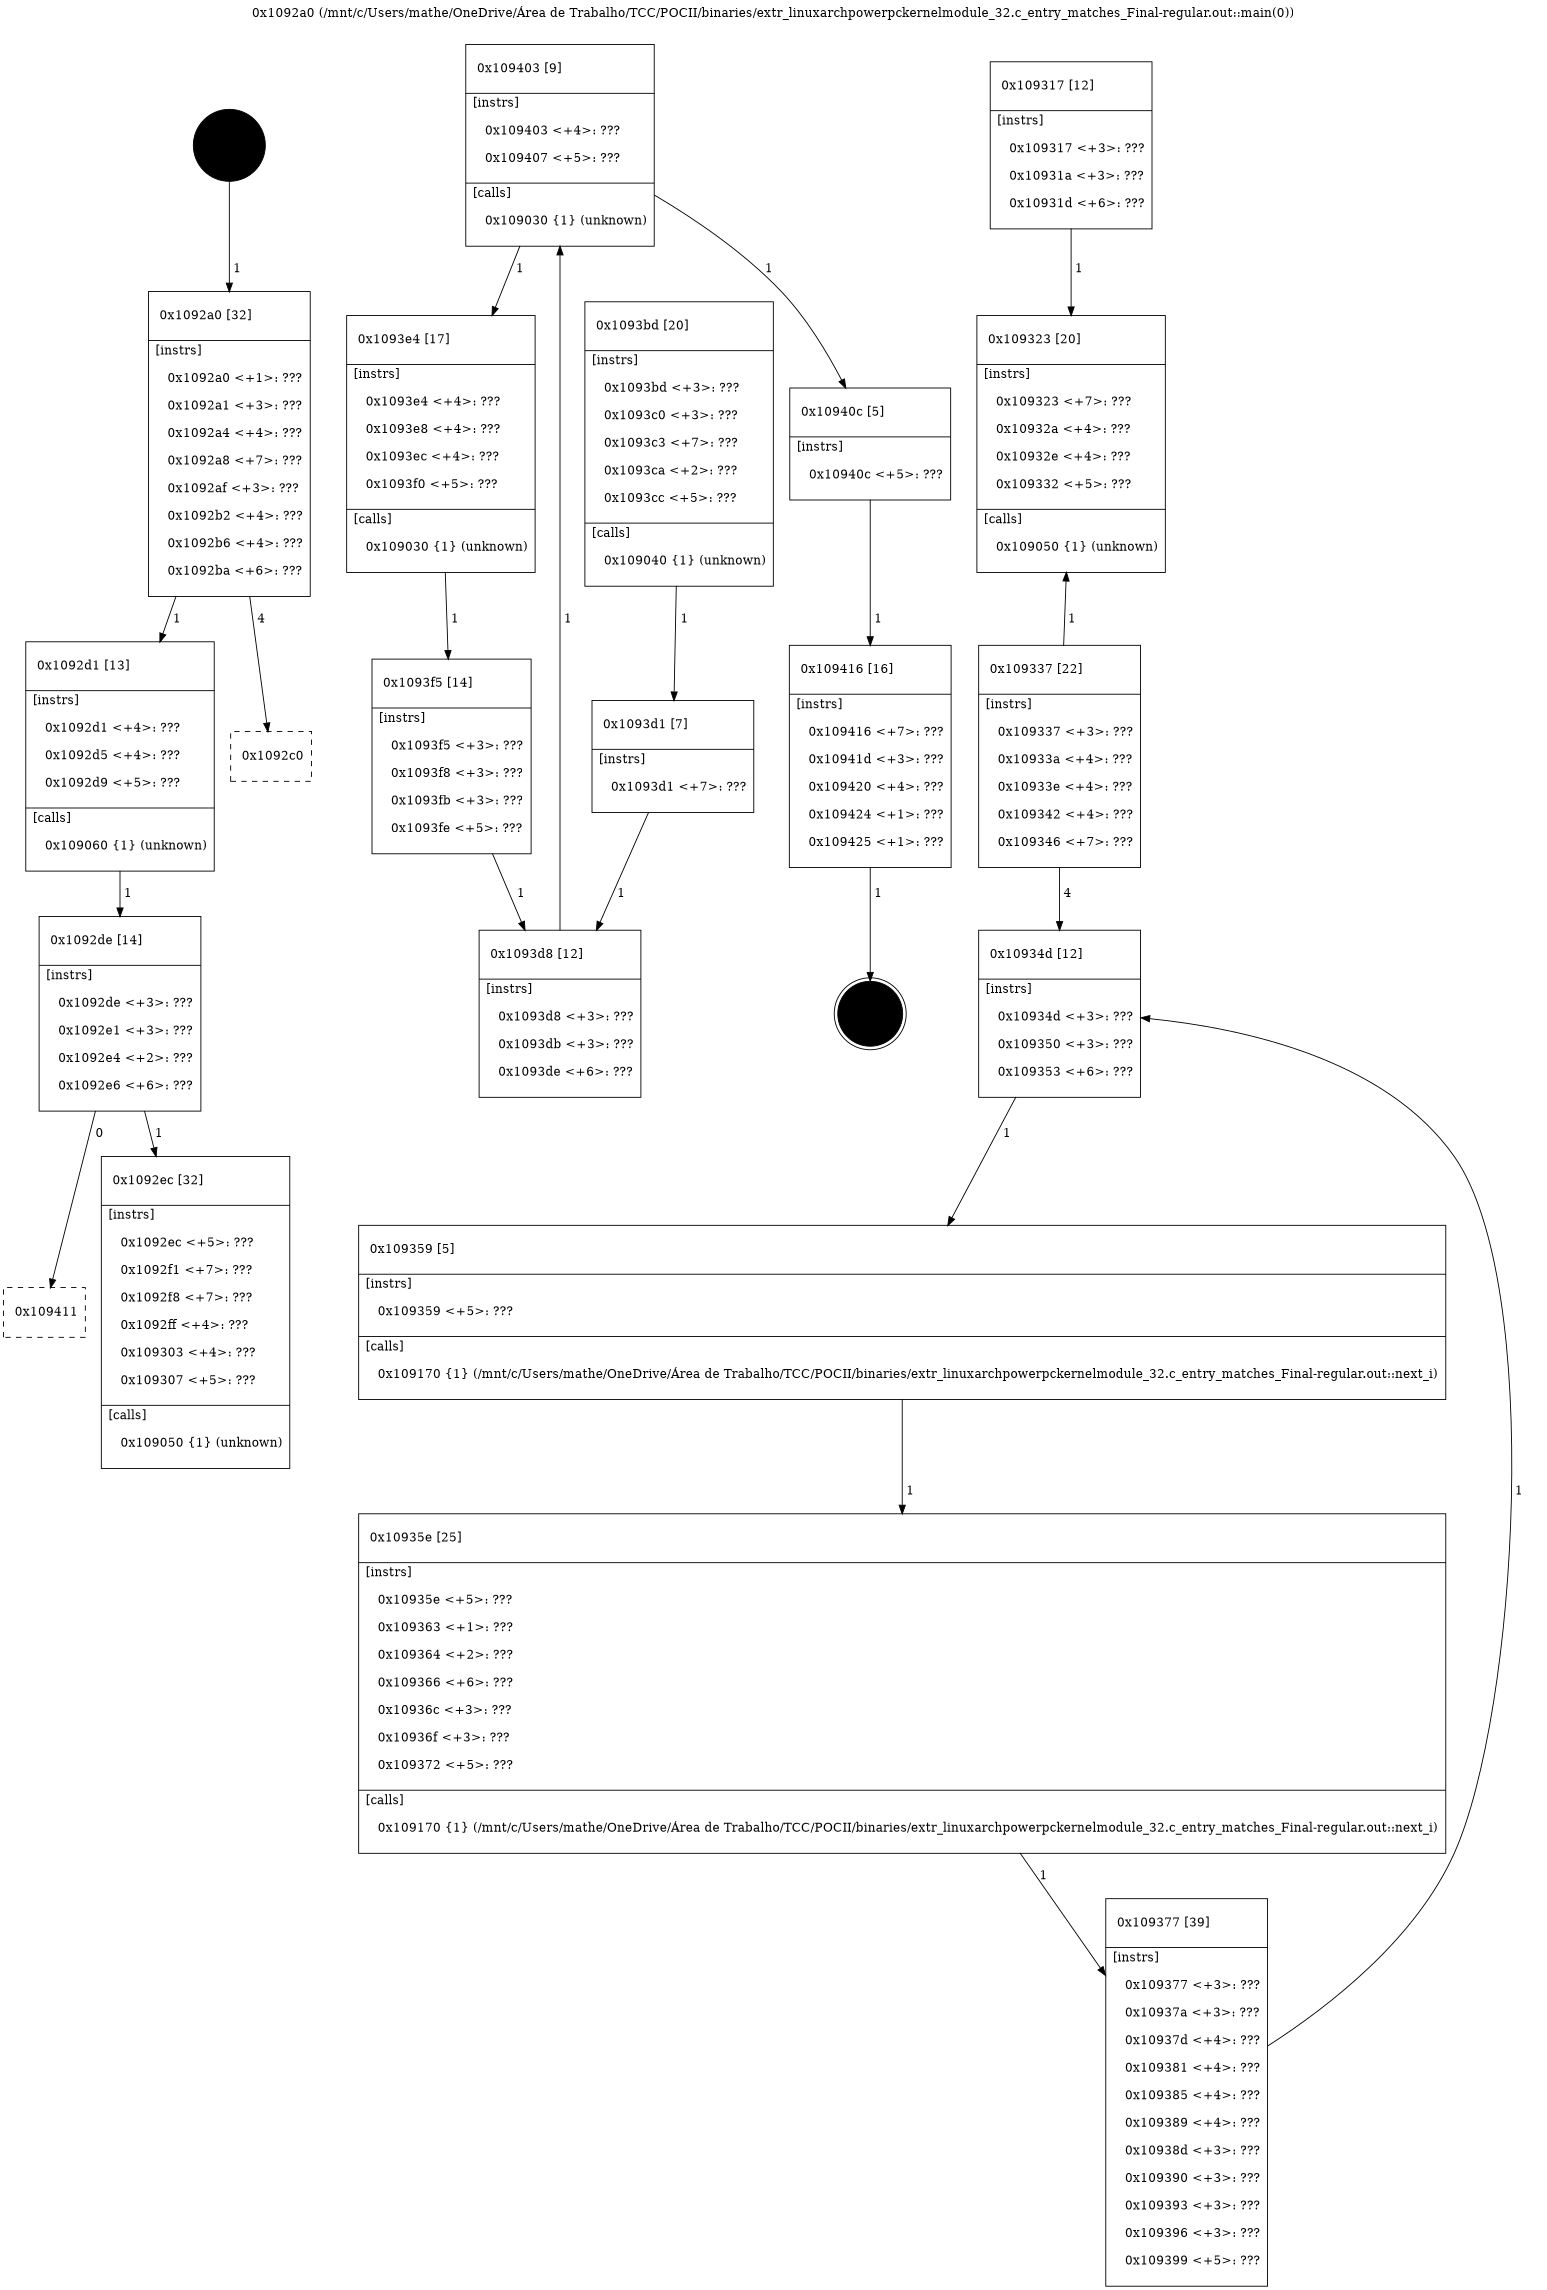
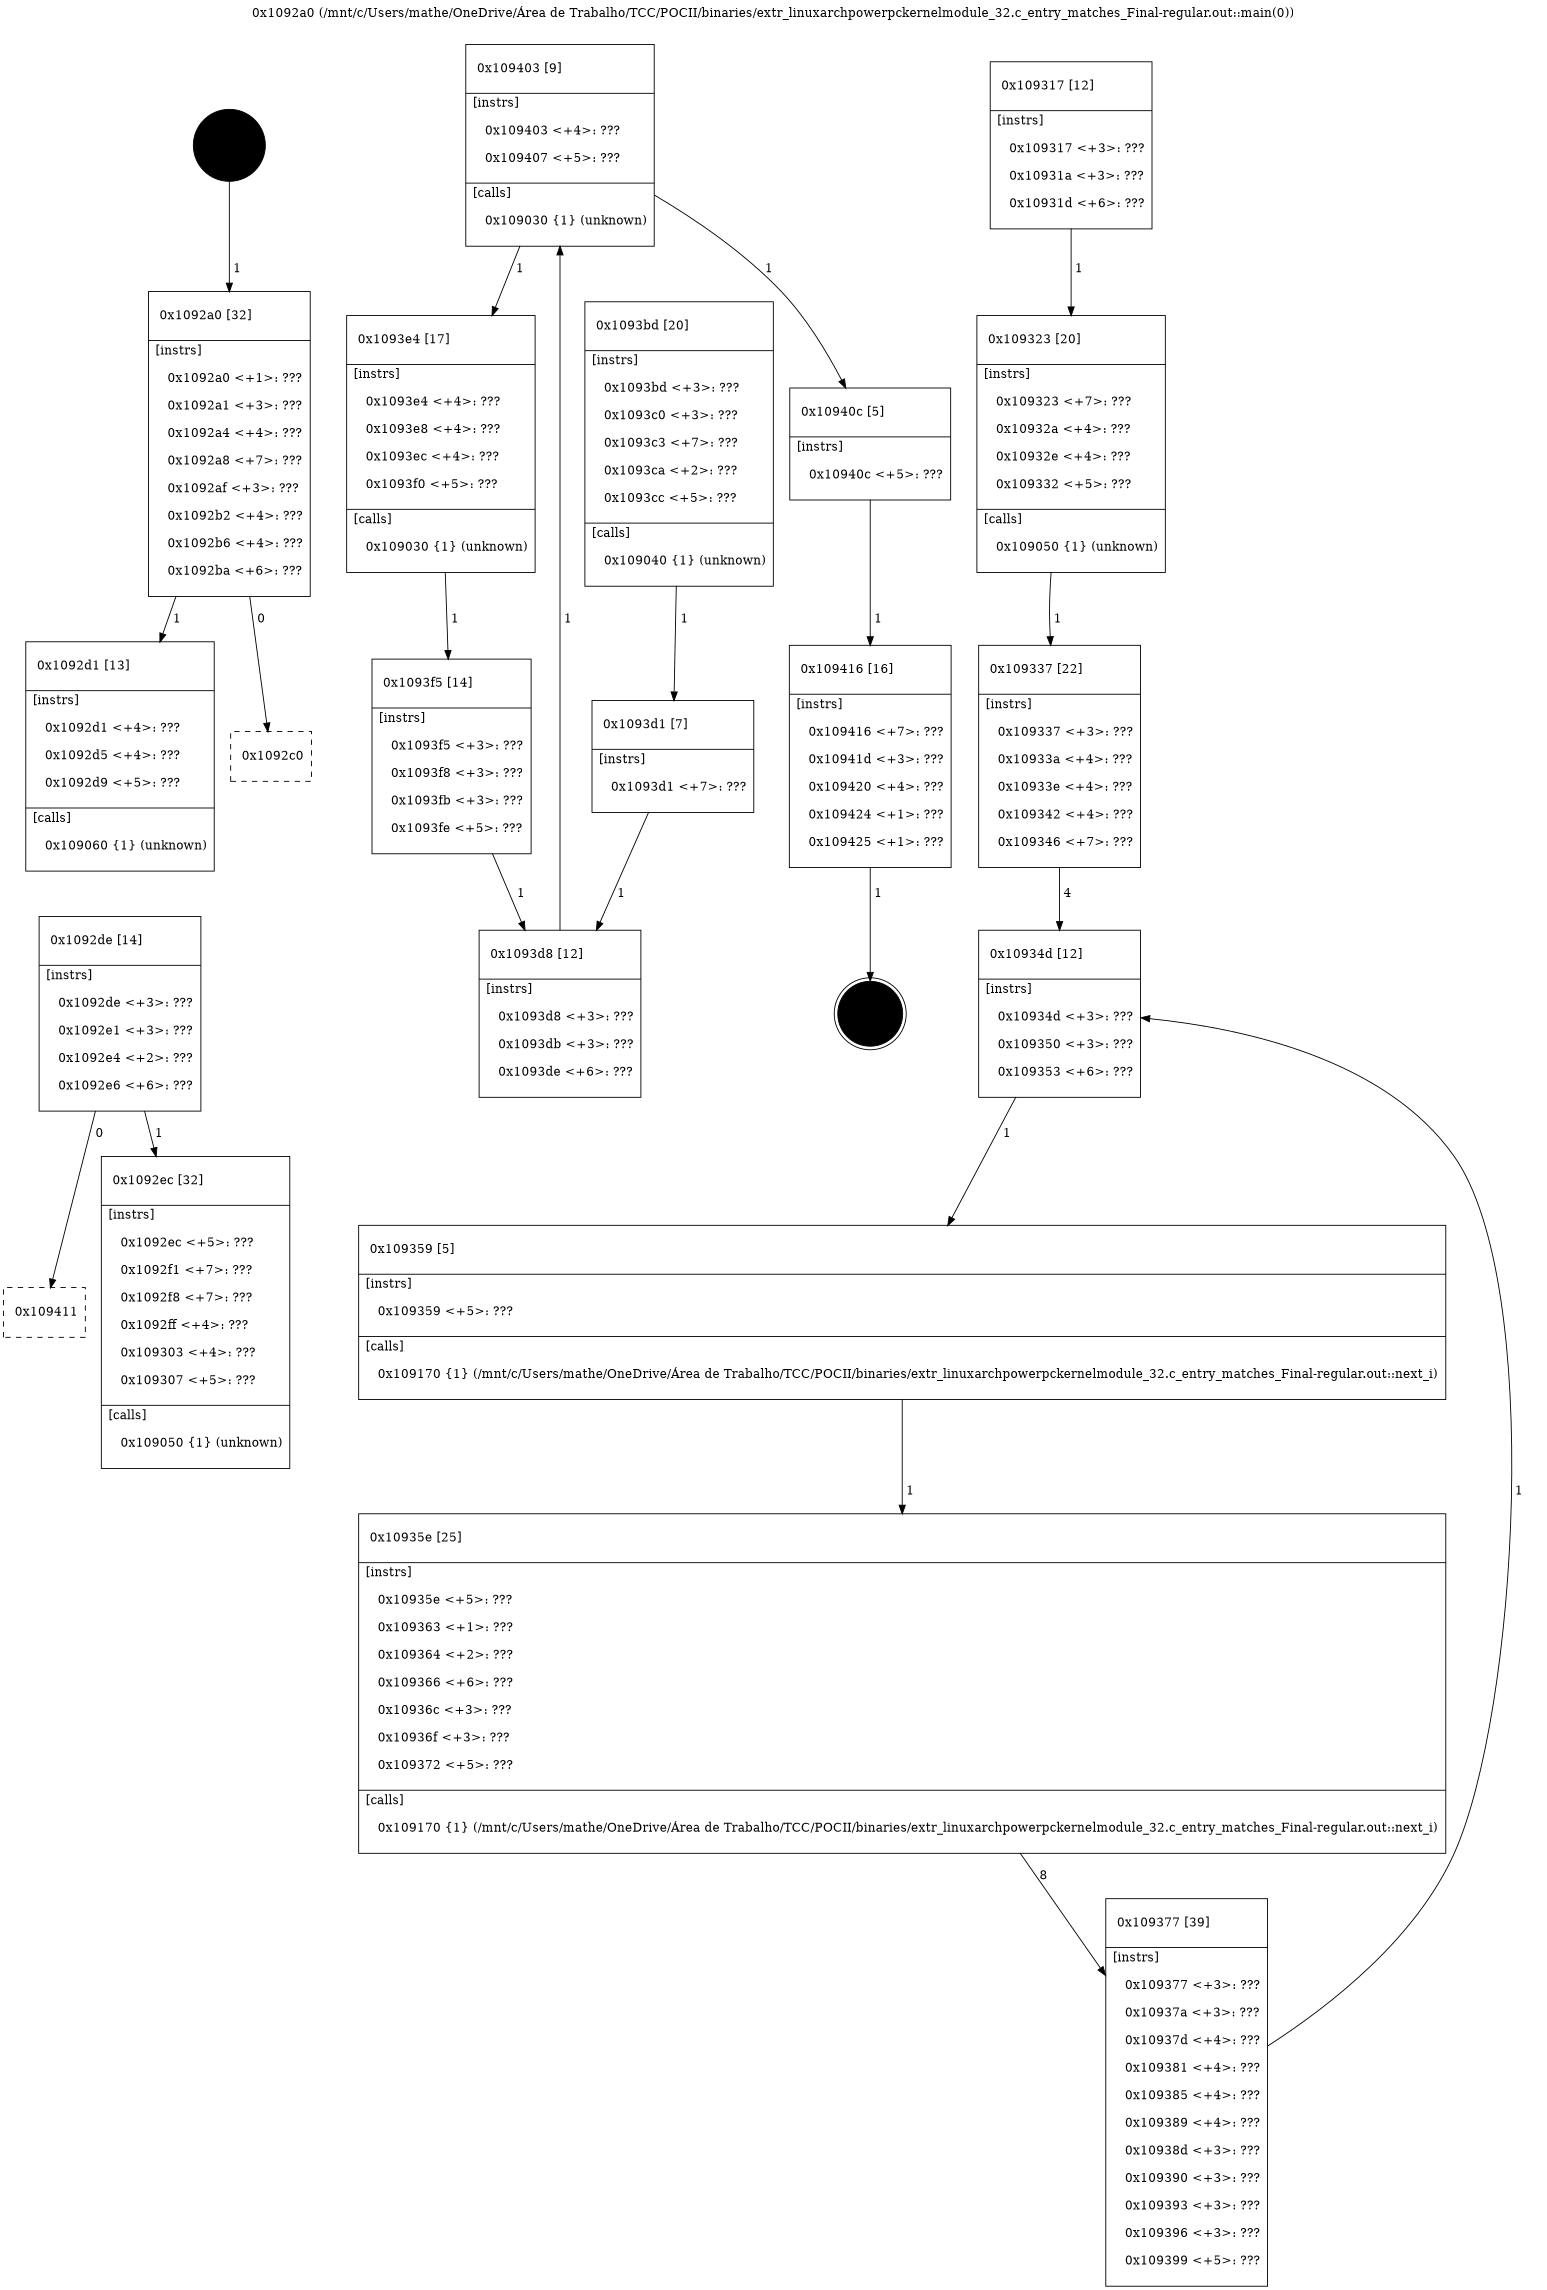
edge "0x109337 [22]" -> "0x109323 [20]": reversed
edge "0x1092a0 [32]" -> "0x1092c0": label " 4" -> " 0"
edge "0x1092d1 [13]" -> "0x1092de [14]": removed, label "1"
edge "0x10935e [25]" -> "0x109377 [39]": label " 1" -> " 8"
